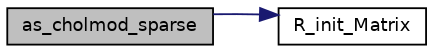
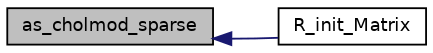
edge "as_cholmod_sparse" -> "R_init_Matrix": reversed
